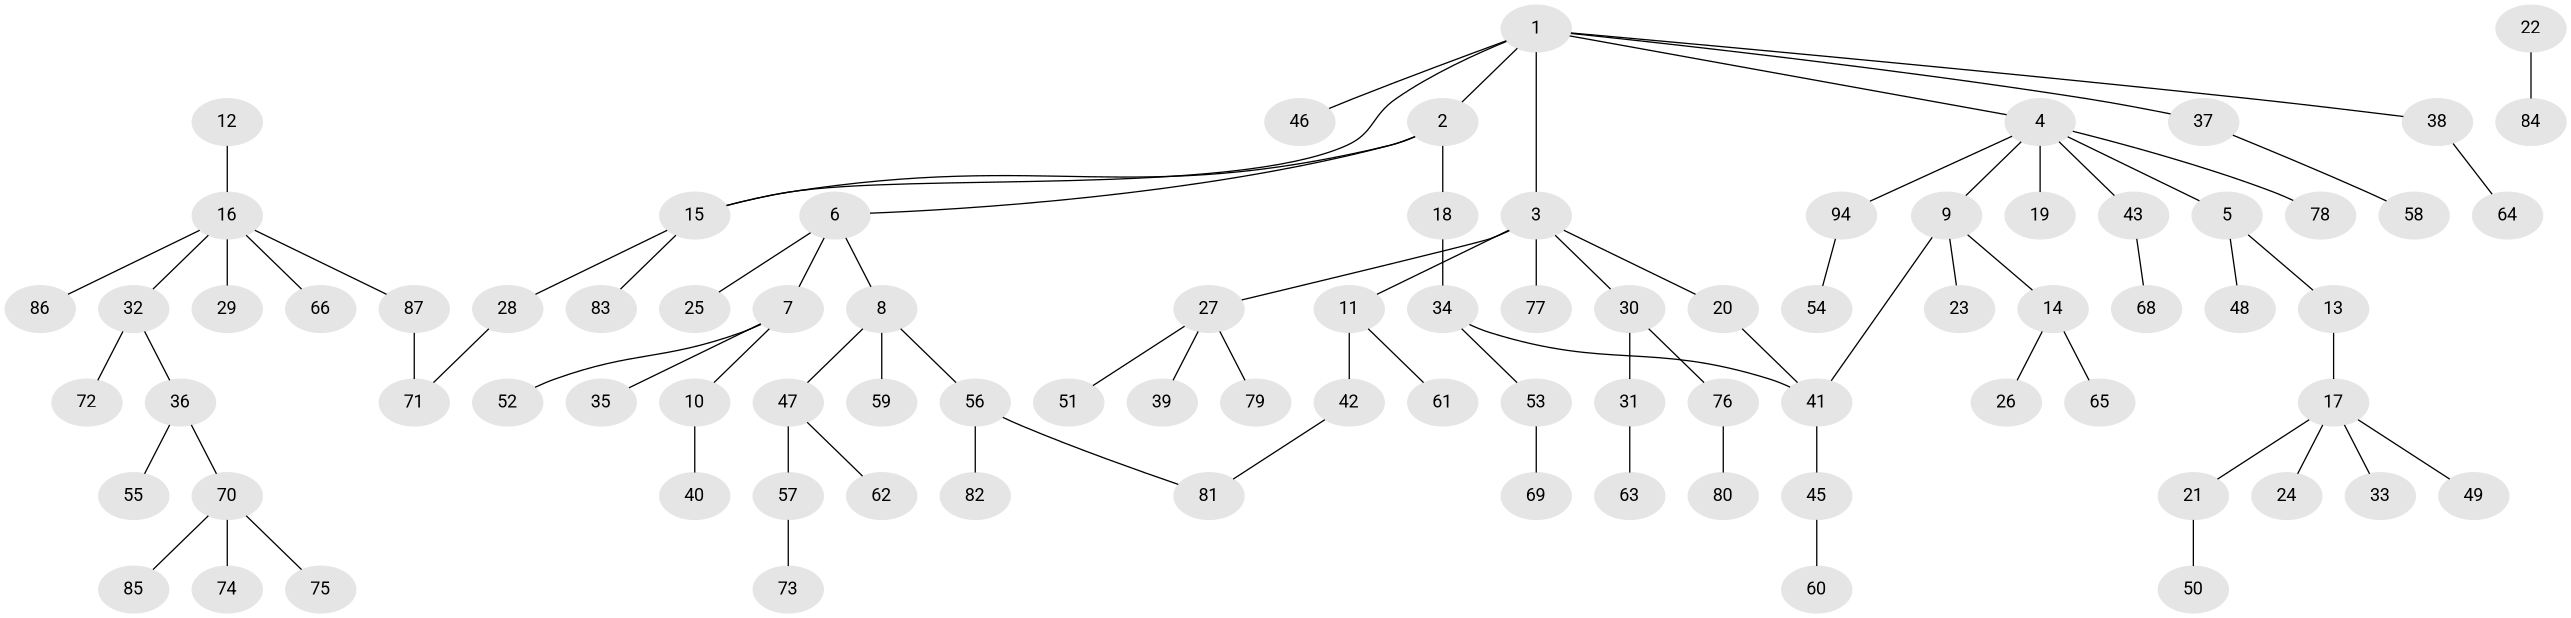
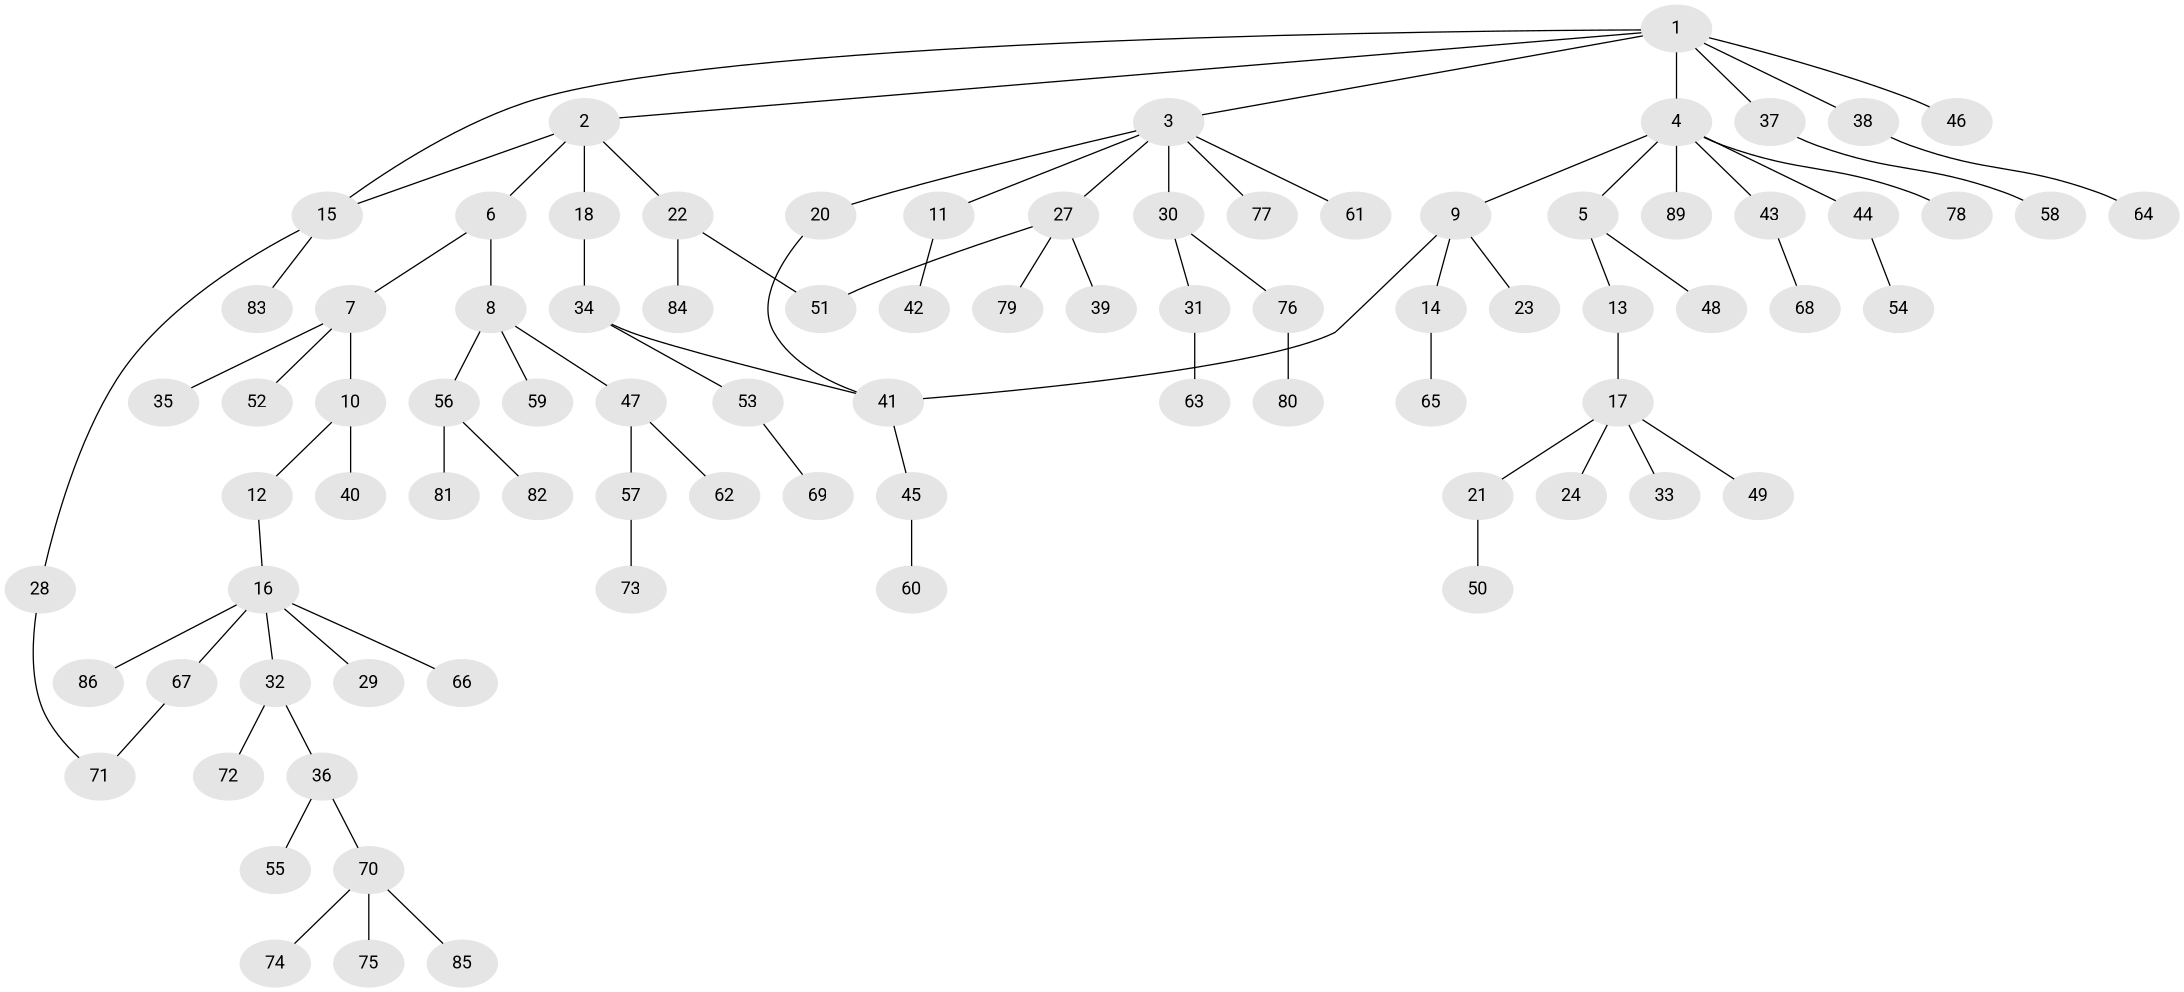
edge "2" -- "22": added
node "94": label "94" -> "44"
node "19": label "19" -> "89"
edge "22" -- "51": added
node "87": label "87" -> "67"
node "25": removed
edge "11" -- "61": now "3" -- "61"
node "26": removed
edge "10" -- "12": added
edge "42" -- "81": removed
